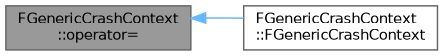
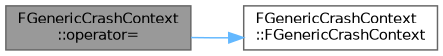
edge "FGenericCrashContext ::FGenericCrashContext" -> "FGenericCrashContext ::operator=": reversed
